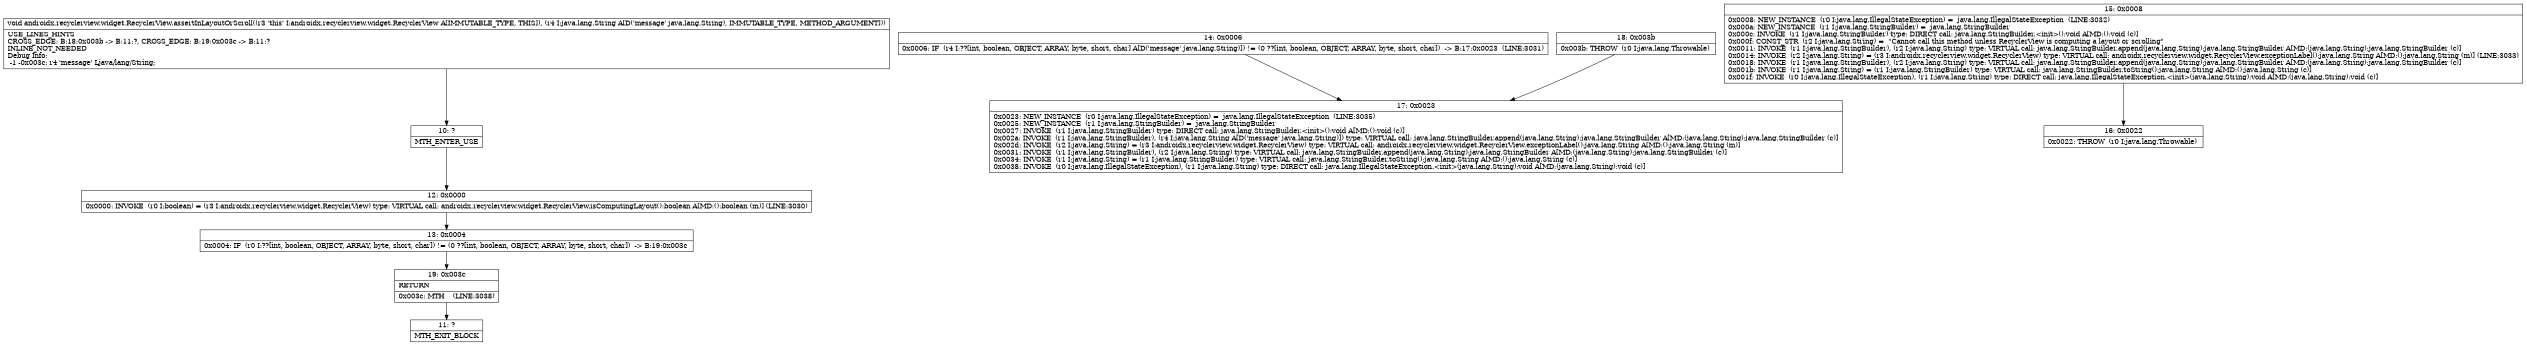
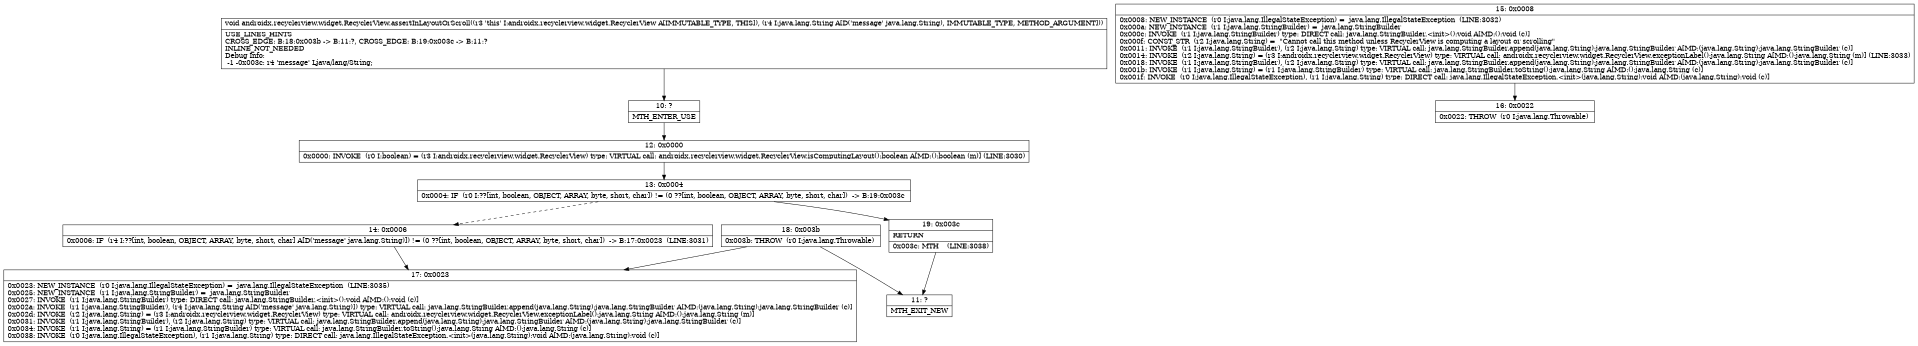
edge "13: 0x0004" -> "14: 0x0006": added
edge "18: 0x003b" -> "11: ?": added
node "11: ?": text "MTH_EXIT_BLOCK" -> "MTH_EXIT_NEW"
